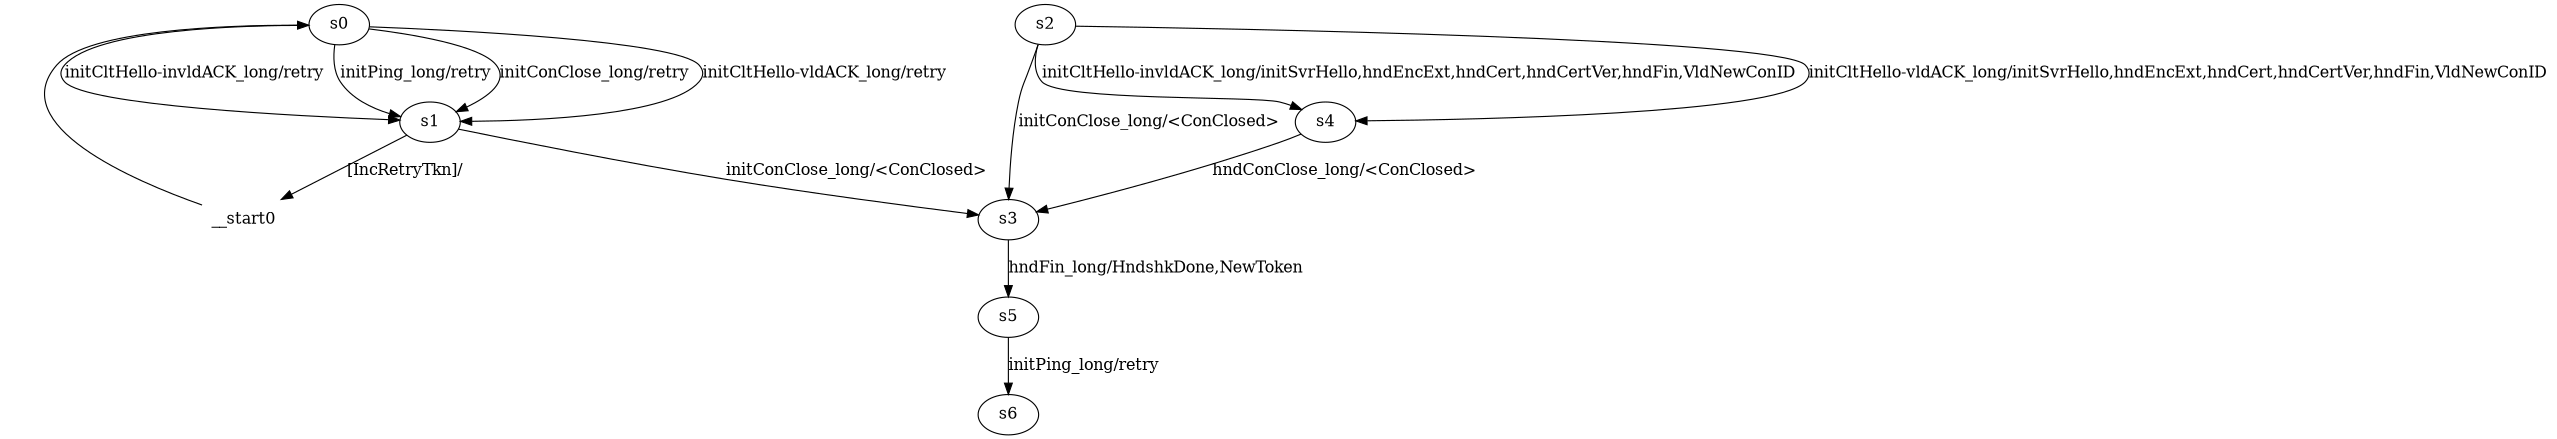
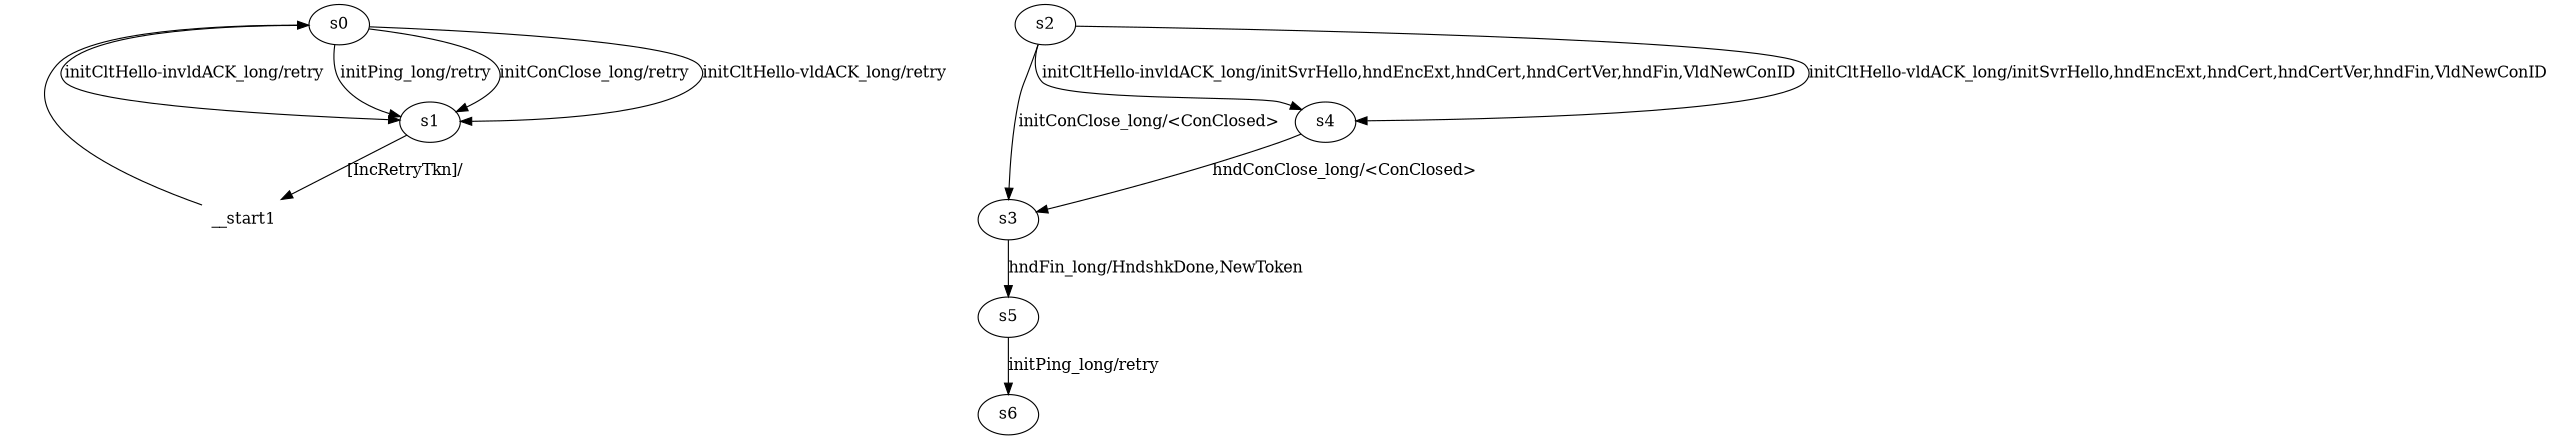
edge "s1" -> "s3": removed, label "initConClose_long/<ConClosed>"
node "__start0": label "__start0" -> "__start1"
